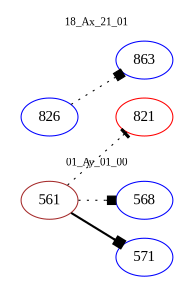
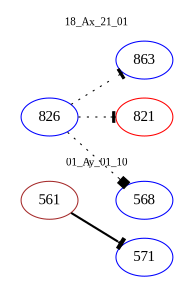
edge "826" -> "863": arrowhead box -> tee
edge "561" -> "821": now "826" -> "821"
cluster "01_Ay_01_00": label "01_Ay_01_00" -> "01_Ay_01_10"
edge "561" -> "568": now "826" -> "568"
edge "561" -> "571": arrowhead box -> tee
